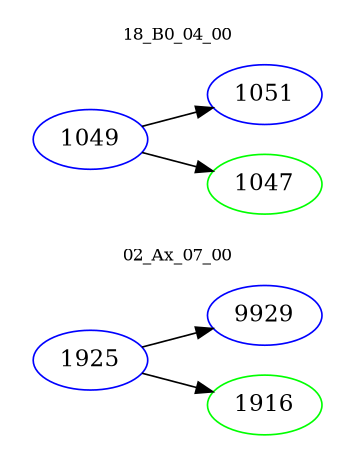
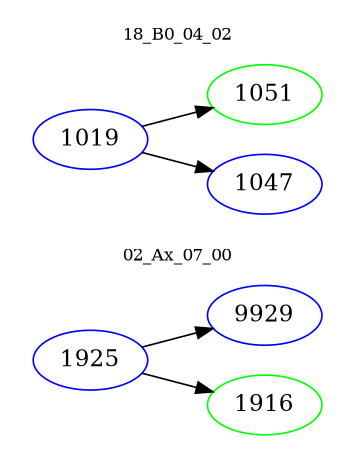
cluster "18_B0_04_00": label "18_B0_04_00" -> "18_B0_04_02"
node "1051": color blue -> green
node "1049": label "1049" -> "1019"
node "1047": color green -> blue
